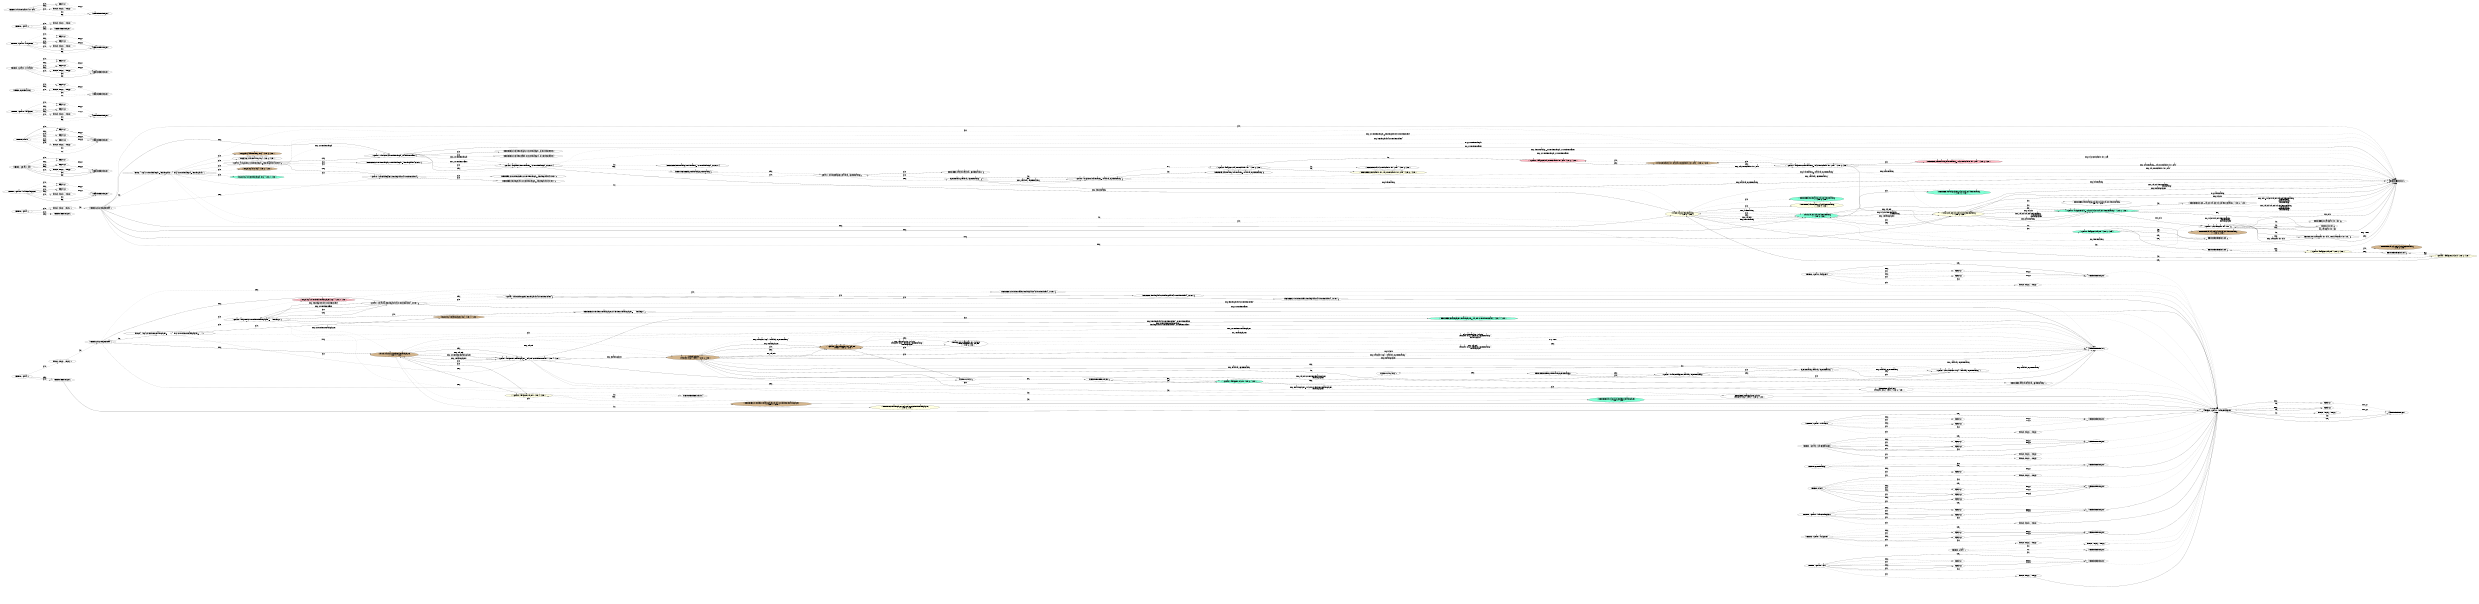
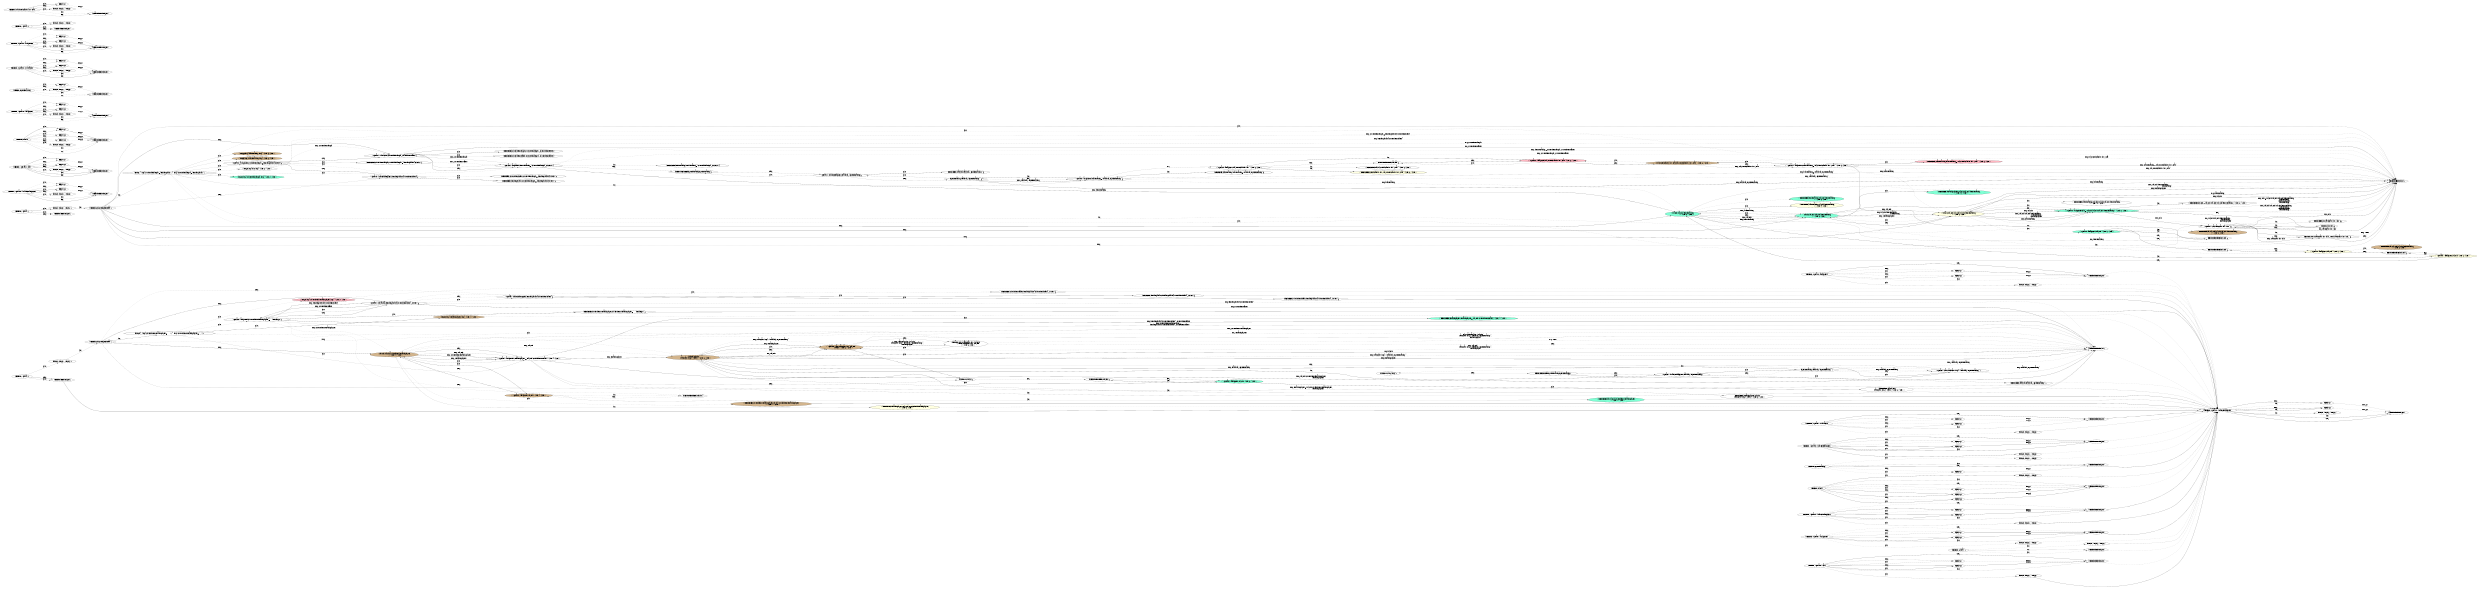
node "<(LOCAL,int64 max_remaining: int64)<SUB>6</SUB>>": fillcolor white -> tan
node "(FIELD_IDENTIFIER,max,max)": added
node "<(LOCAL,int64 min: int64)<SUB>8</SUB>>": fillcolor tan -> white
node "<(std.min,std::min(item_remaining, ...)<SUB>8</SUB>>": fillcolor lightyellow -> aquamarine
edge "<(<operator>.fieldAccess,std::min)<SUB>6</SUB>>" -> "(UNKNOWN,int64,int64)": removed, label "CFG:"
node "<(<operator>.fieldAccess,std::min)<SUB>4</SUB>>": fillcolor lightyellow -> tan
